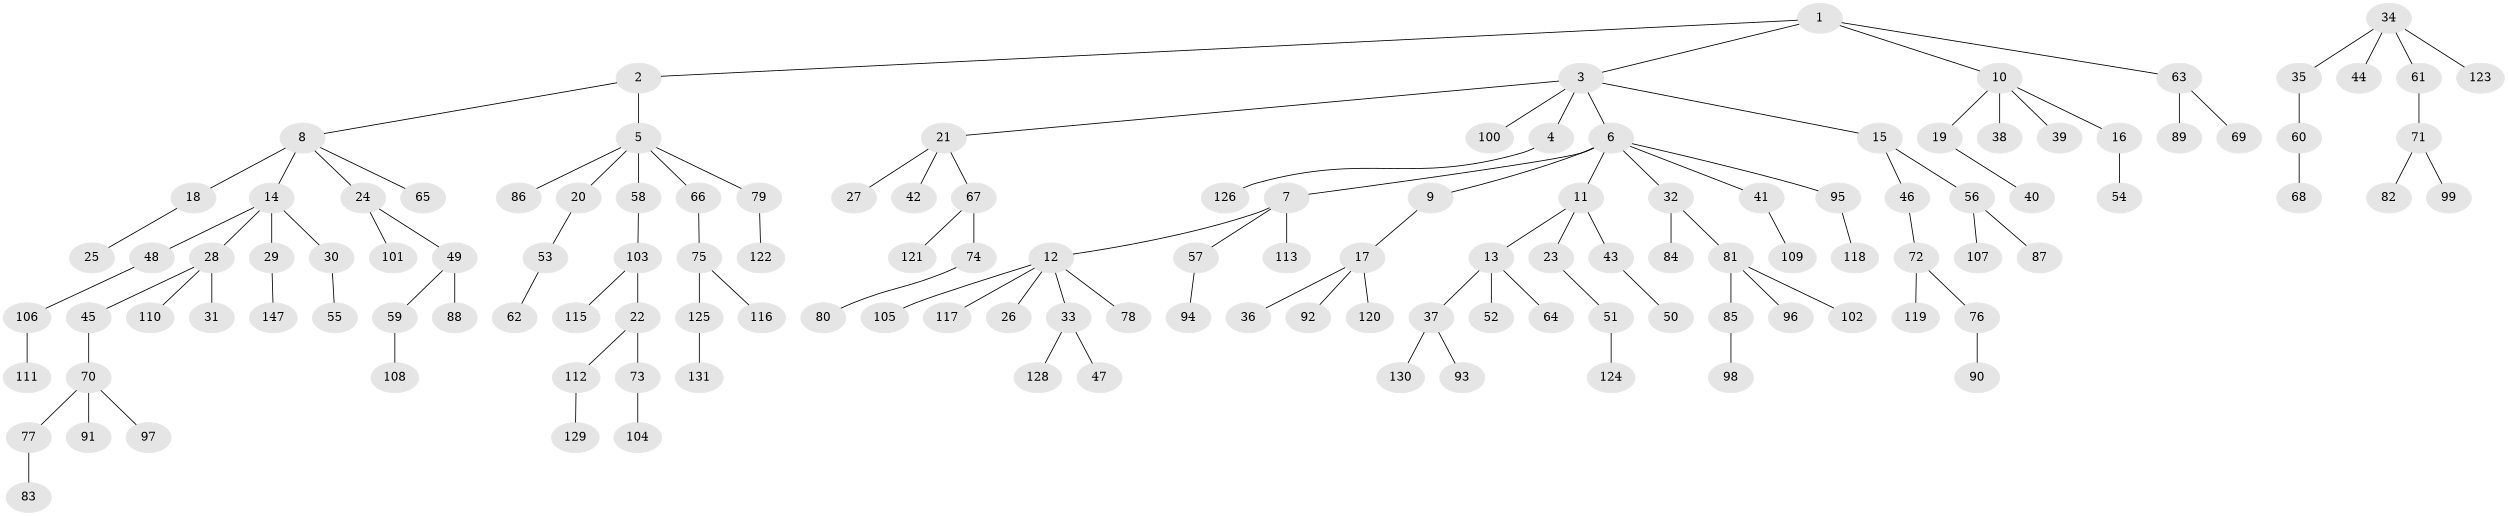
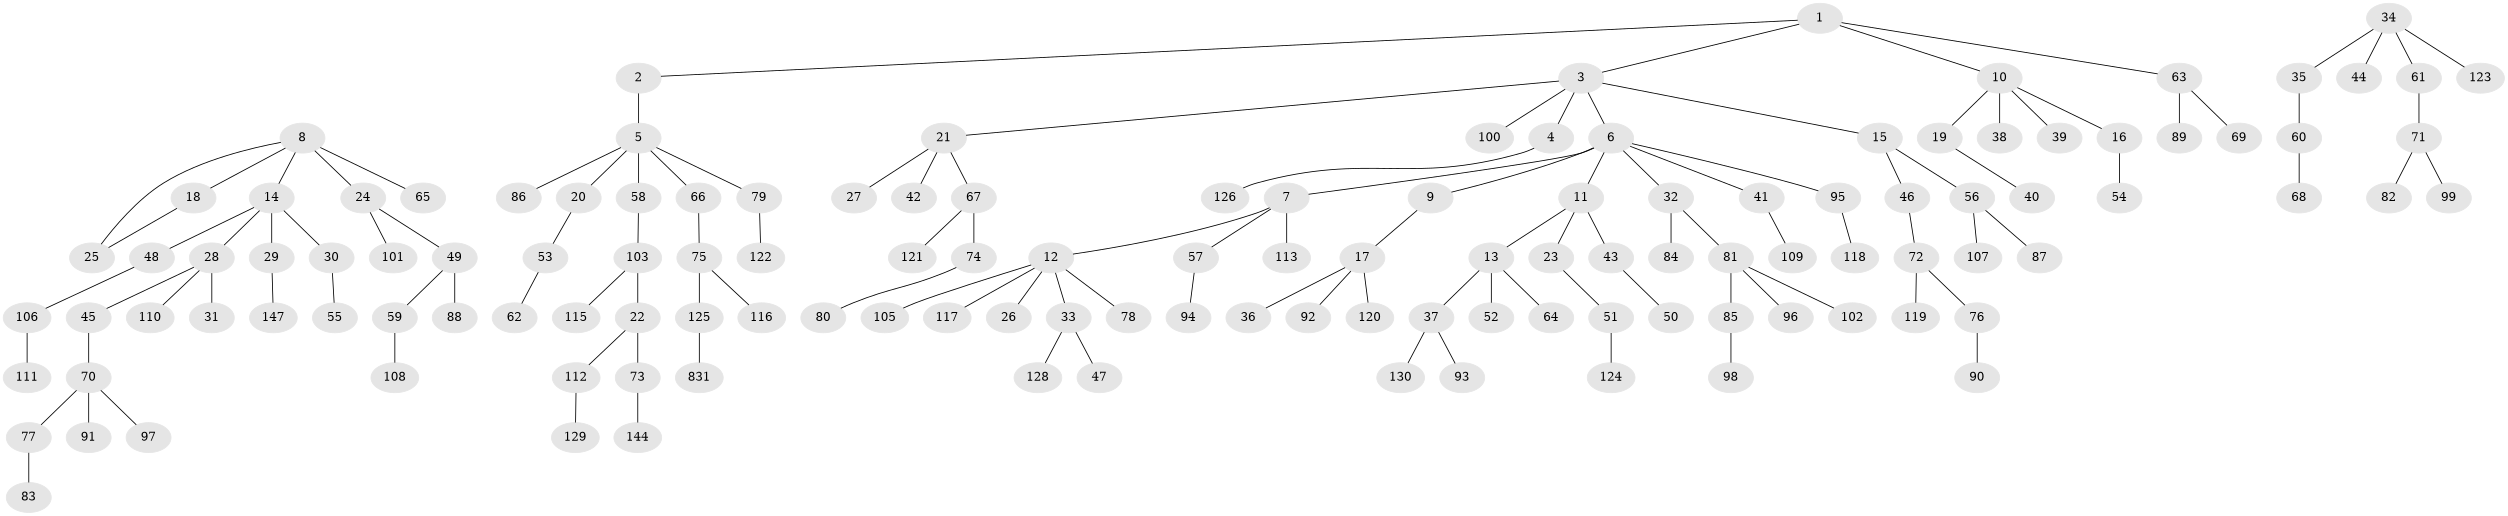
edge "2" -- "8": now "25" -- "8"
node "131": label "131" -> "831"
node "104": label "104" -> "144"
